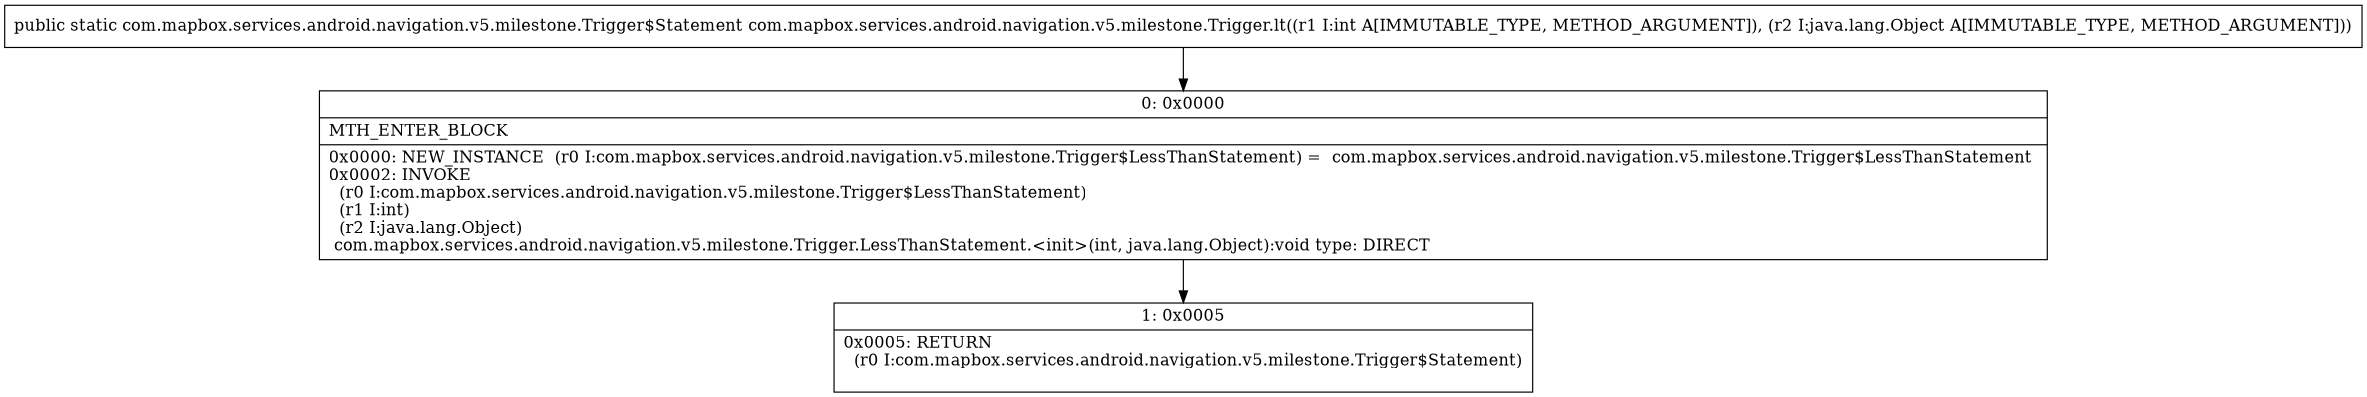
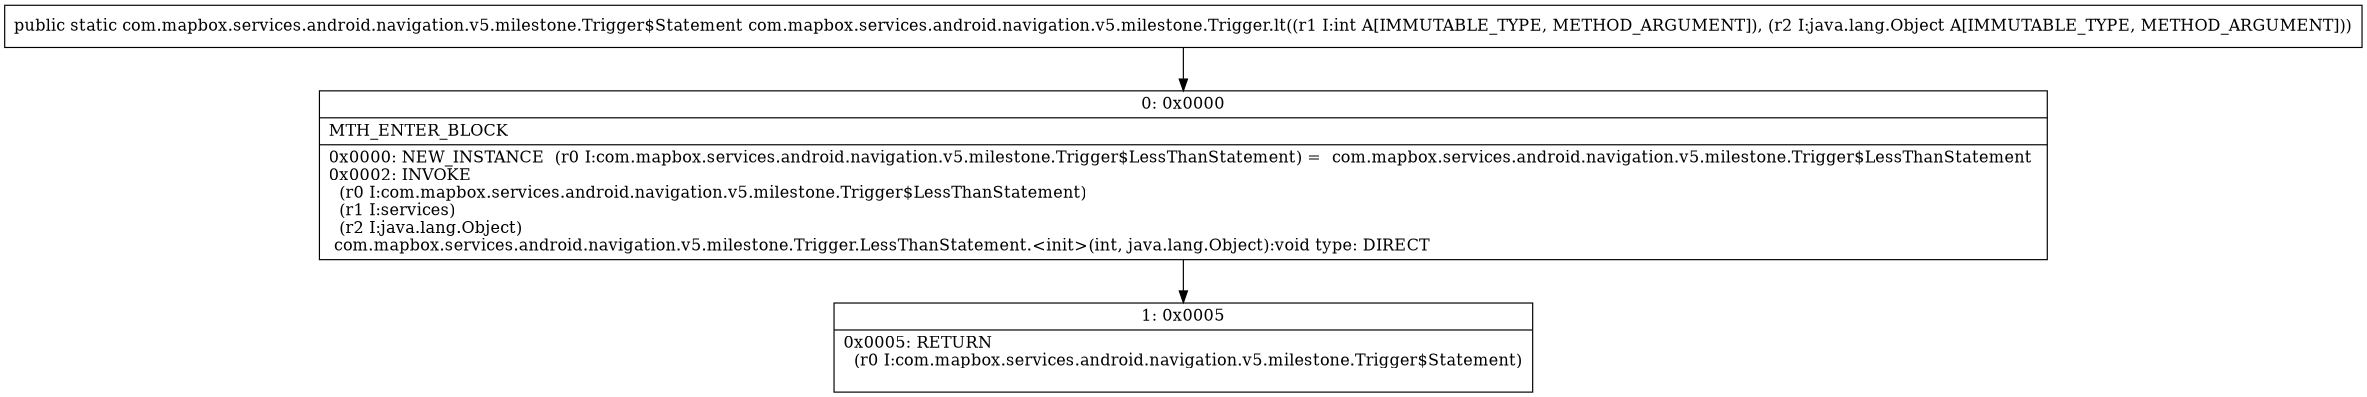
node "0: 0x0000": text "(r1 I:int)" -> "(r1 I:services)"
